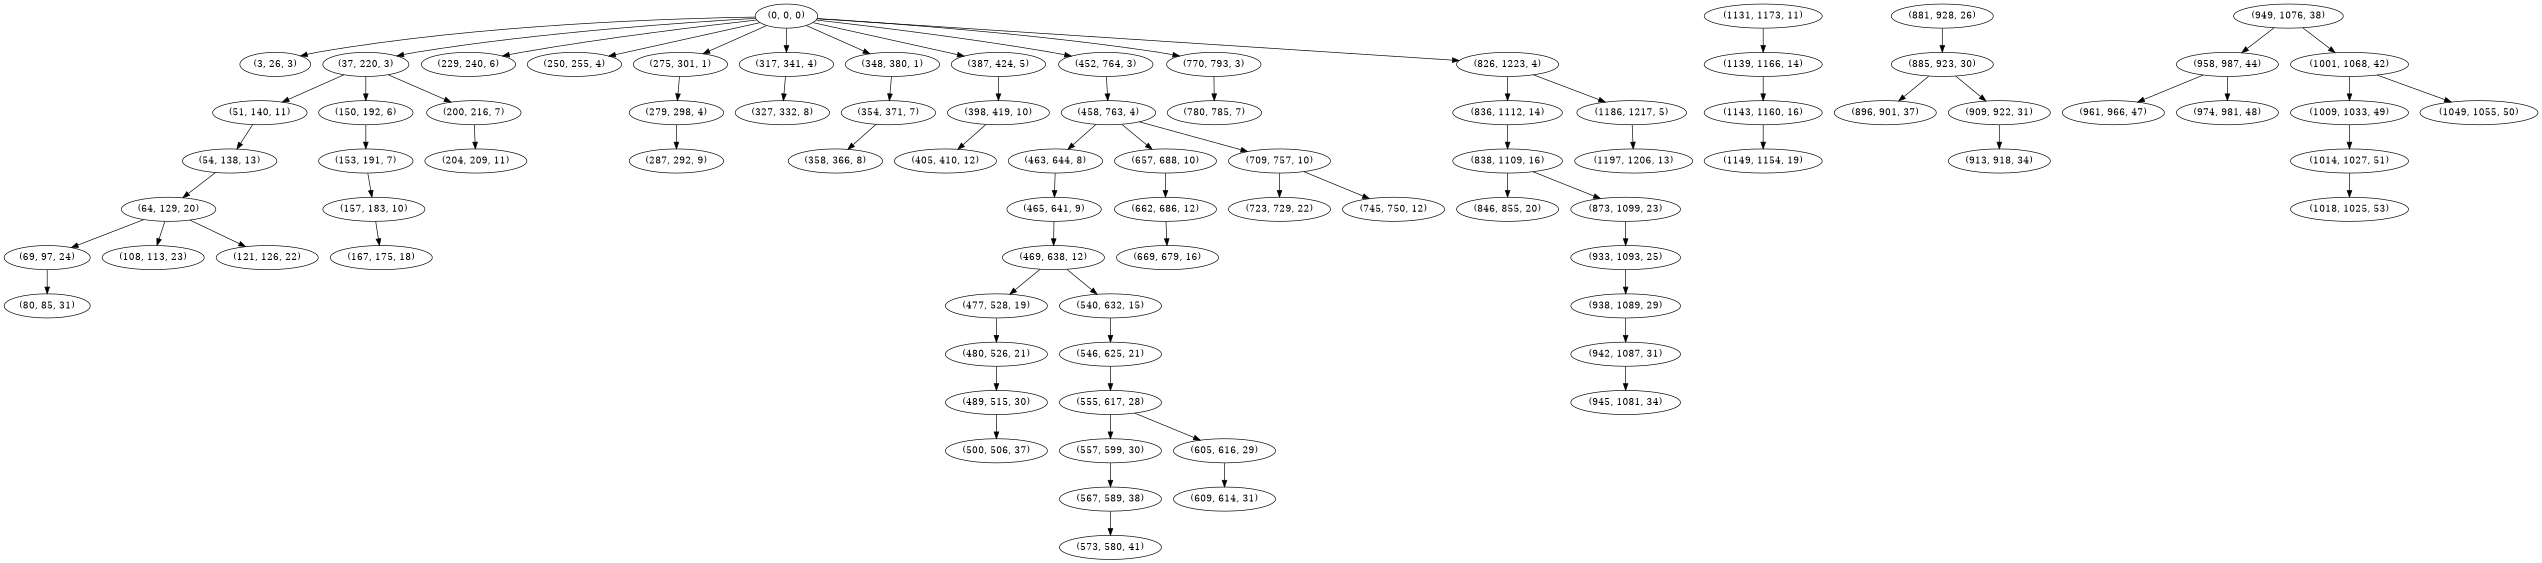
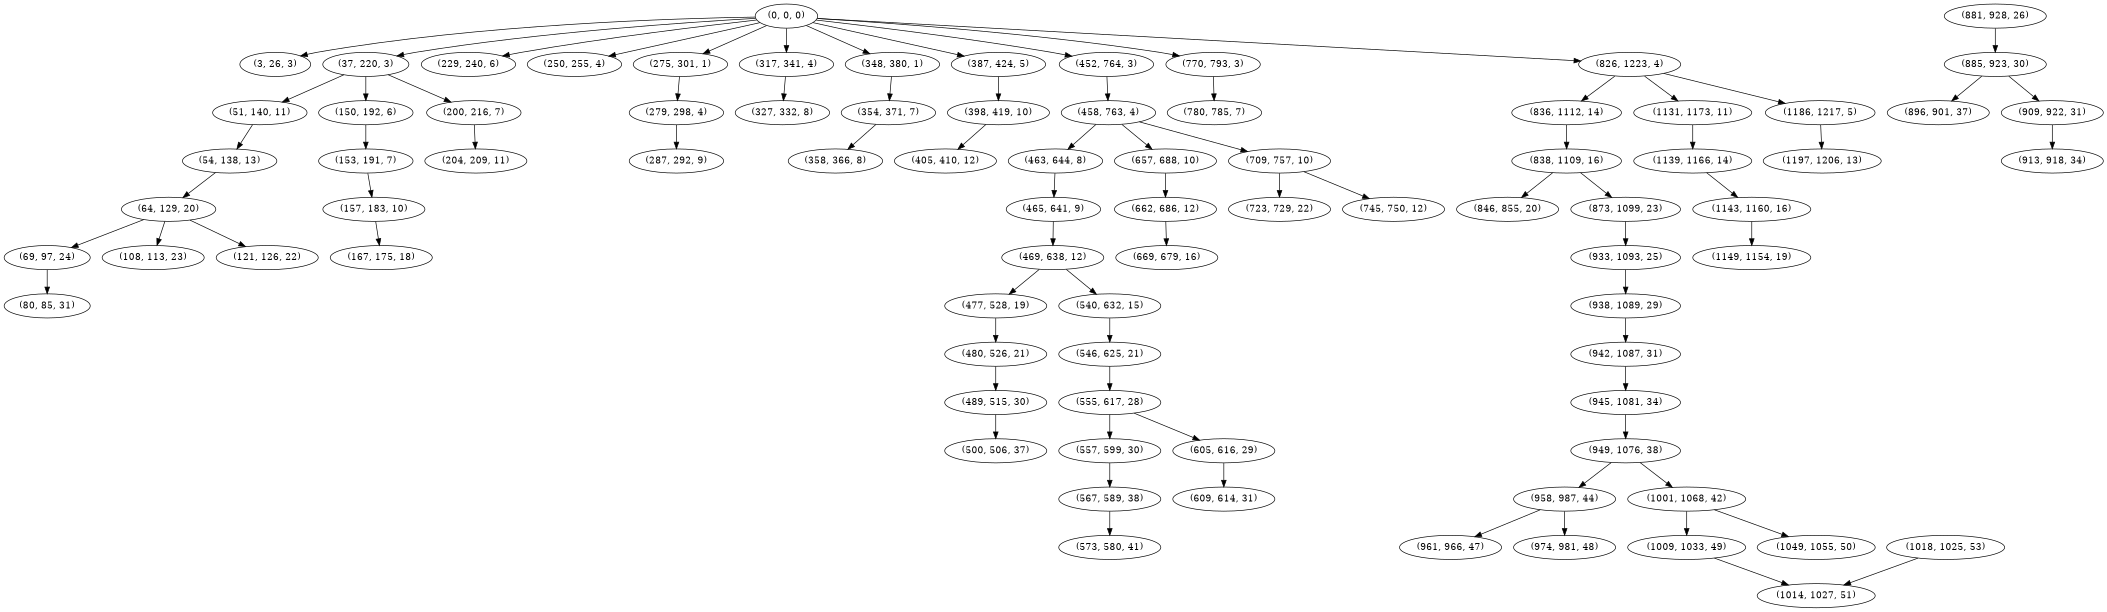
edge "(826, 1223, 4)" -> "(1131, 1173, 11)": added
edge "(1014, 1027, 51)" -> "(1018, 1025, 53)": reversed
edge "(945, 1081, 34)" -> "(949, 1076, 38)": added
